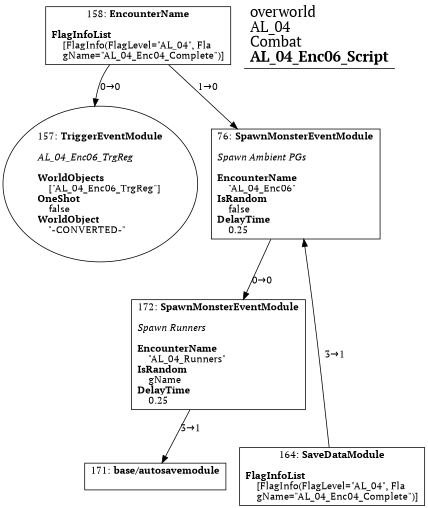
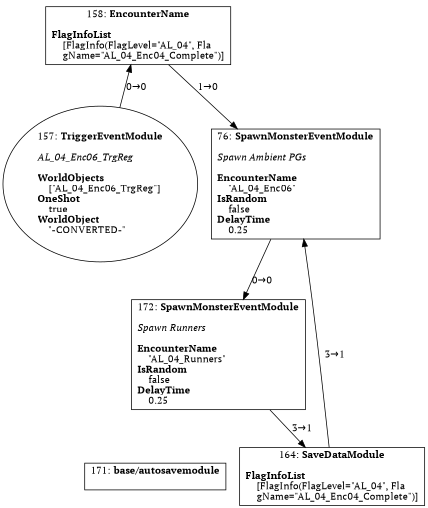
node "overworld": removed
edge "158:" -> "157:": reversed
node "157:": text "false" -> "true"
node "172:": text "gName" -> "false"
edge "172:" -> "171:": now "172:" -> "164:"
